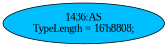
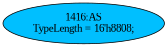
node "1436:AS TypeLength = 16'h8808;": label "1436:AS TypeLength = 16'h8808;" -> "1416:AS TypeLength = 16'h8808;"
